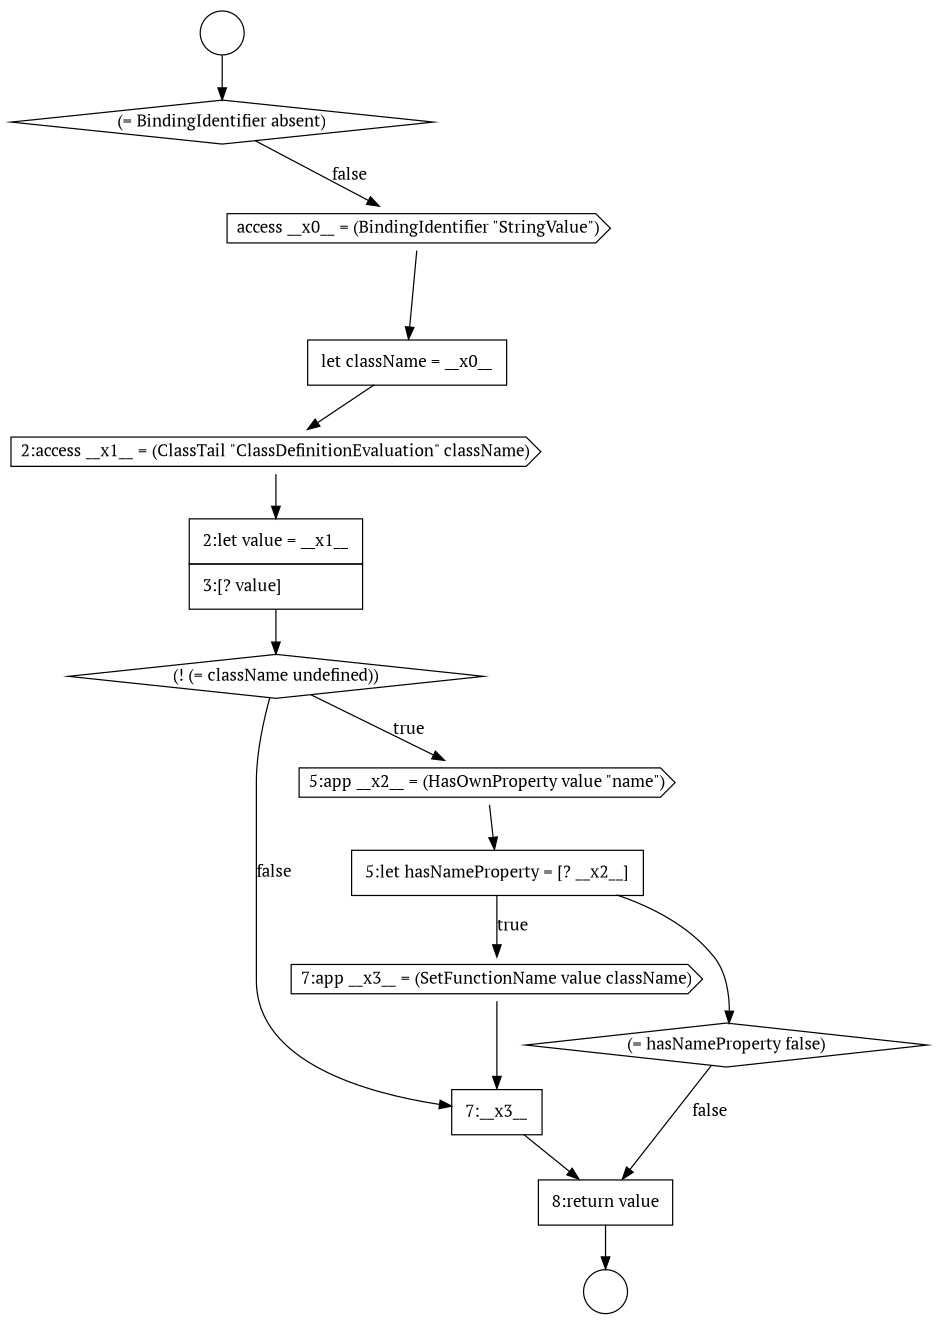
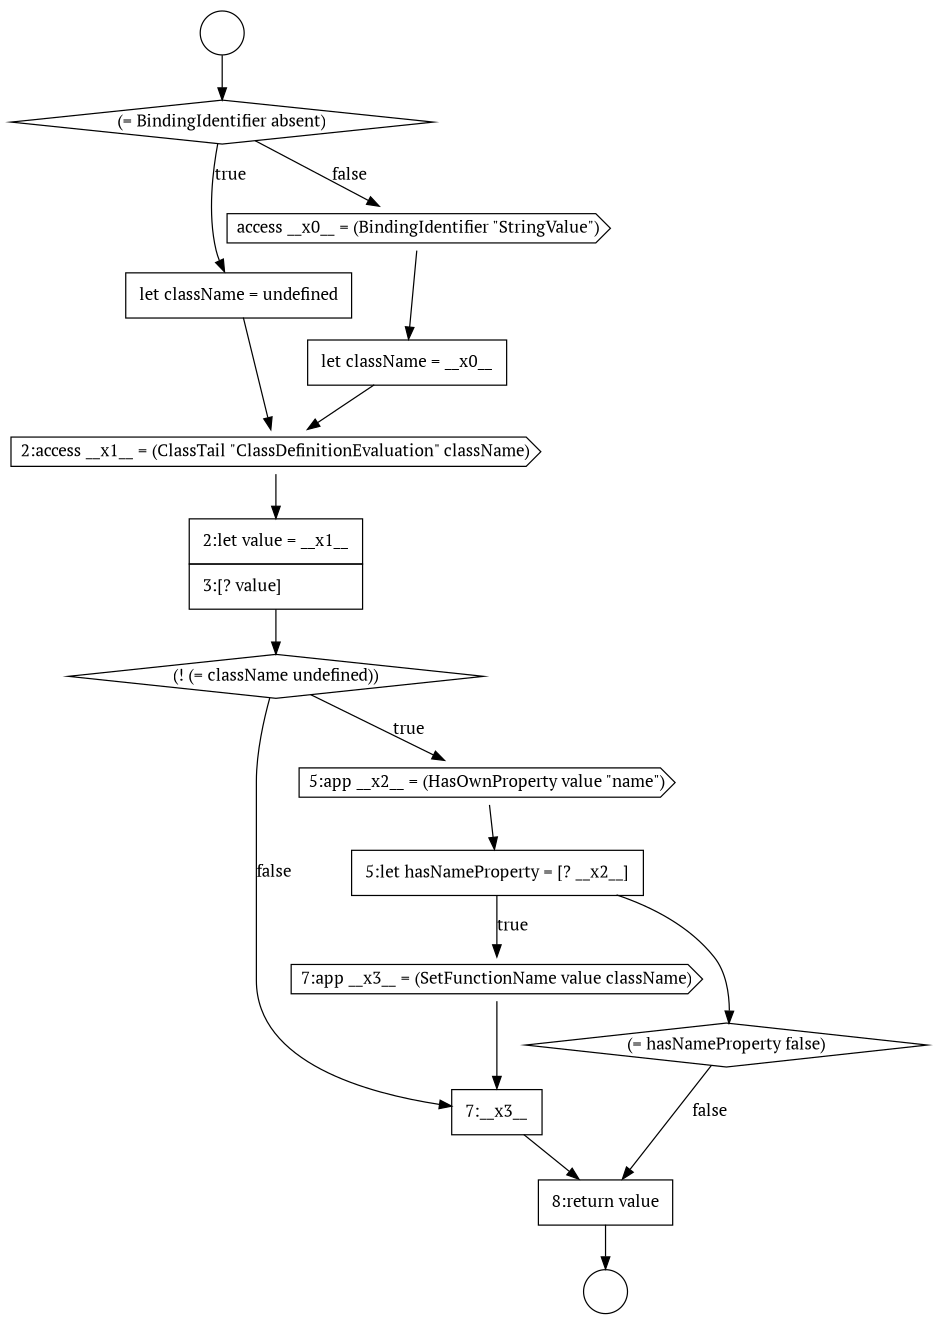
node "let className = undefined": added
